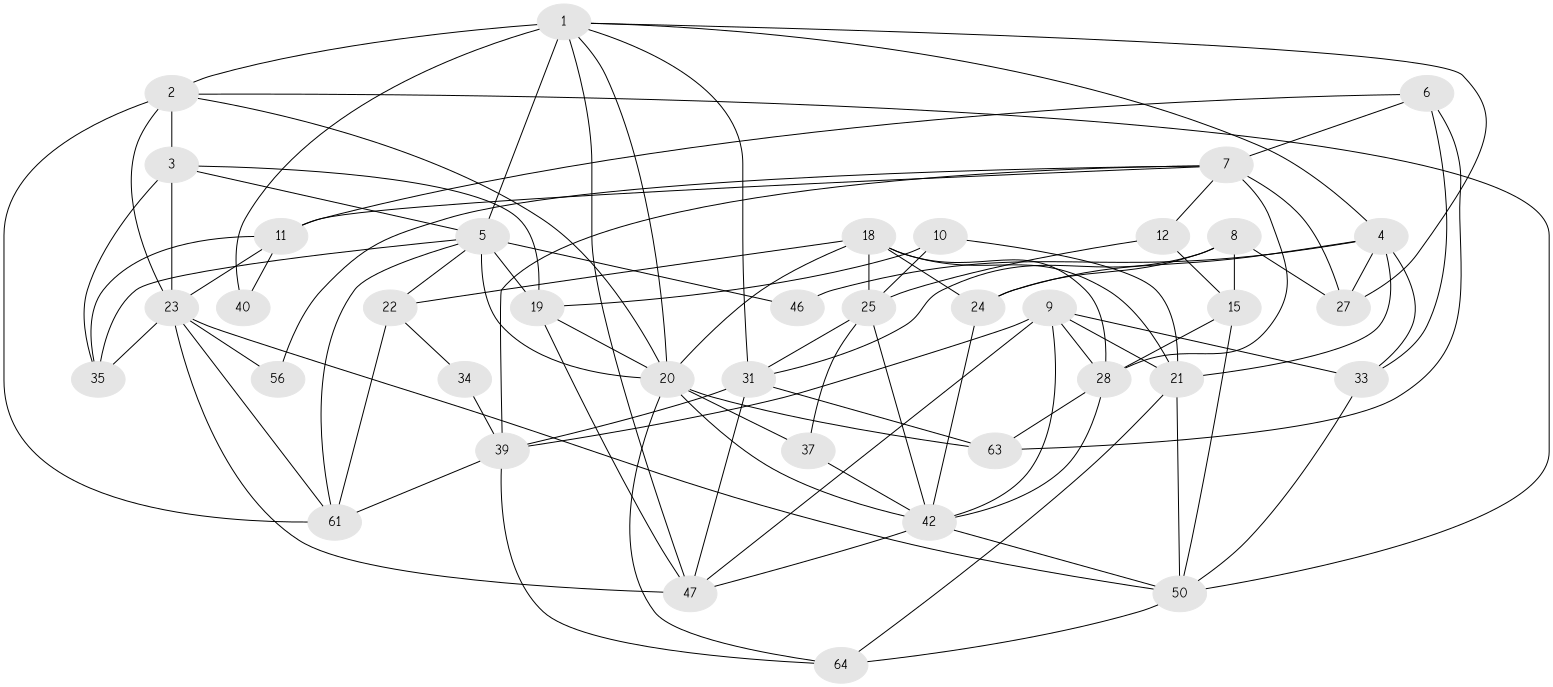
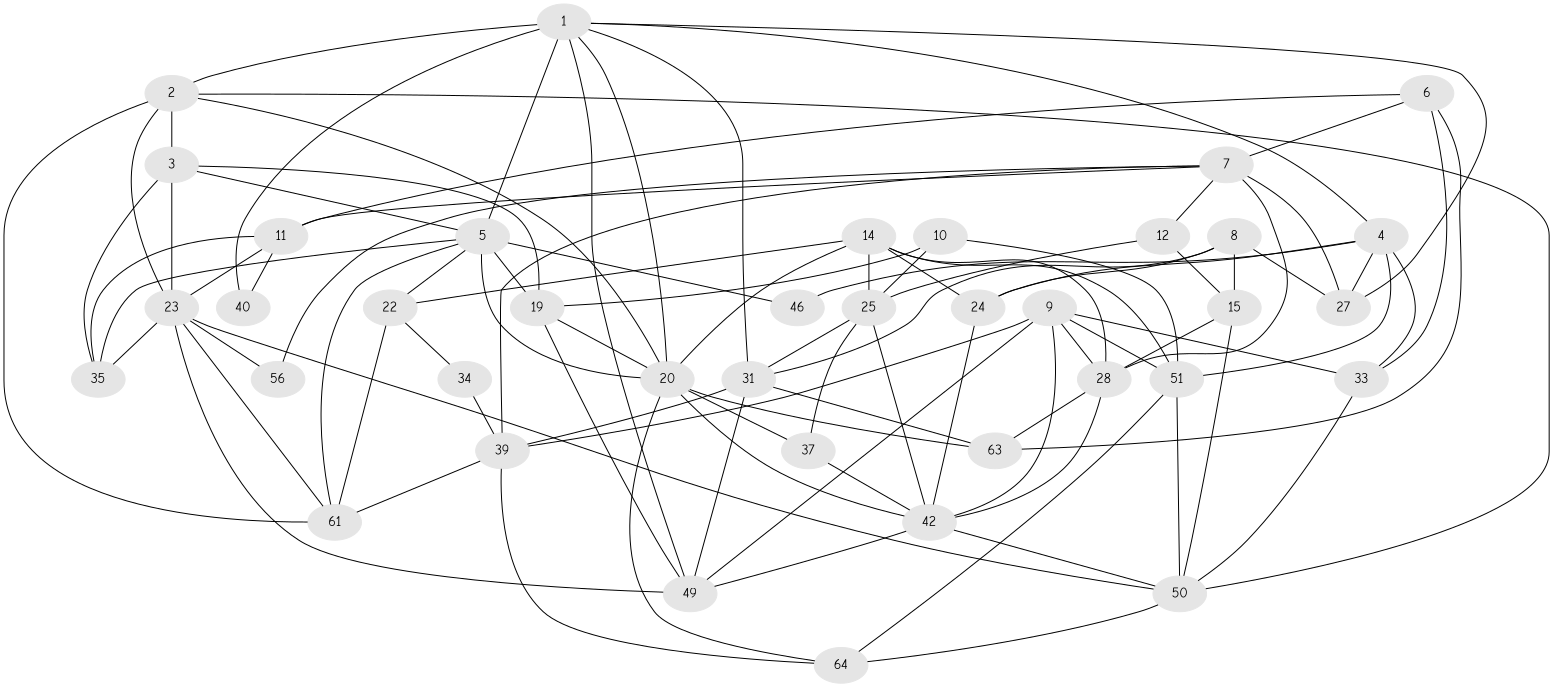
node "18": label "18" -> "14"
node "21": label "21" -> "51"
node "47": label "47" -> "49"
